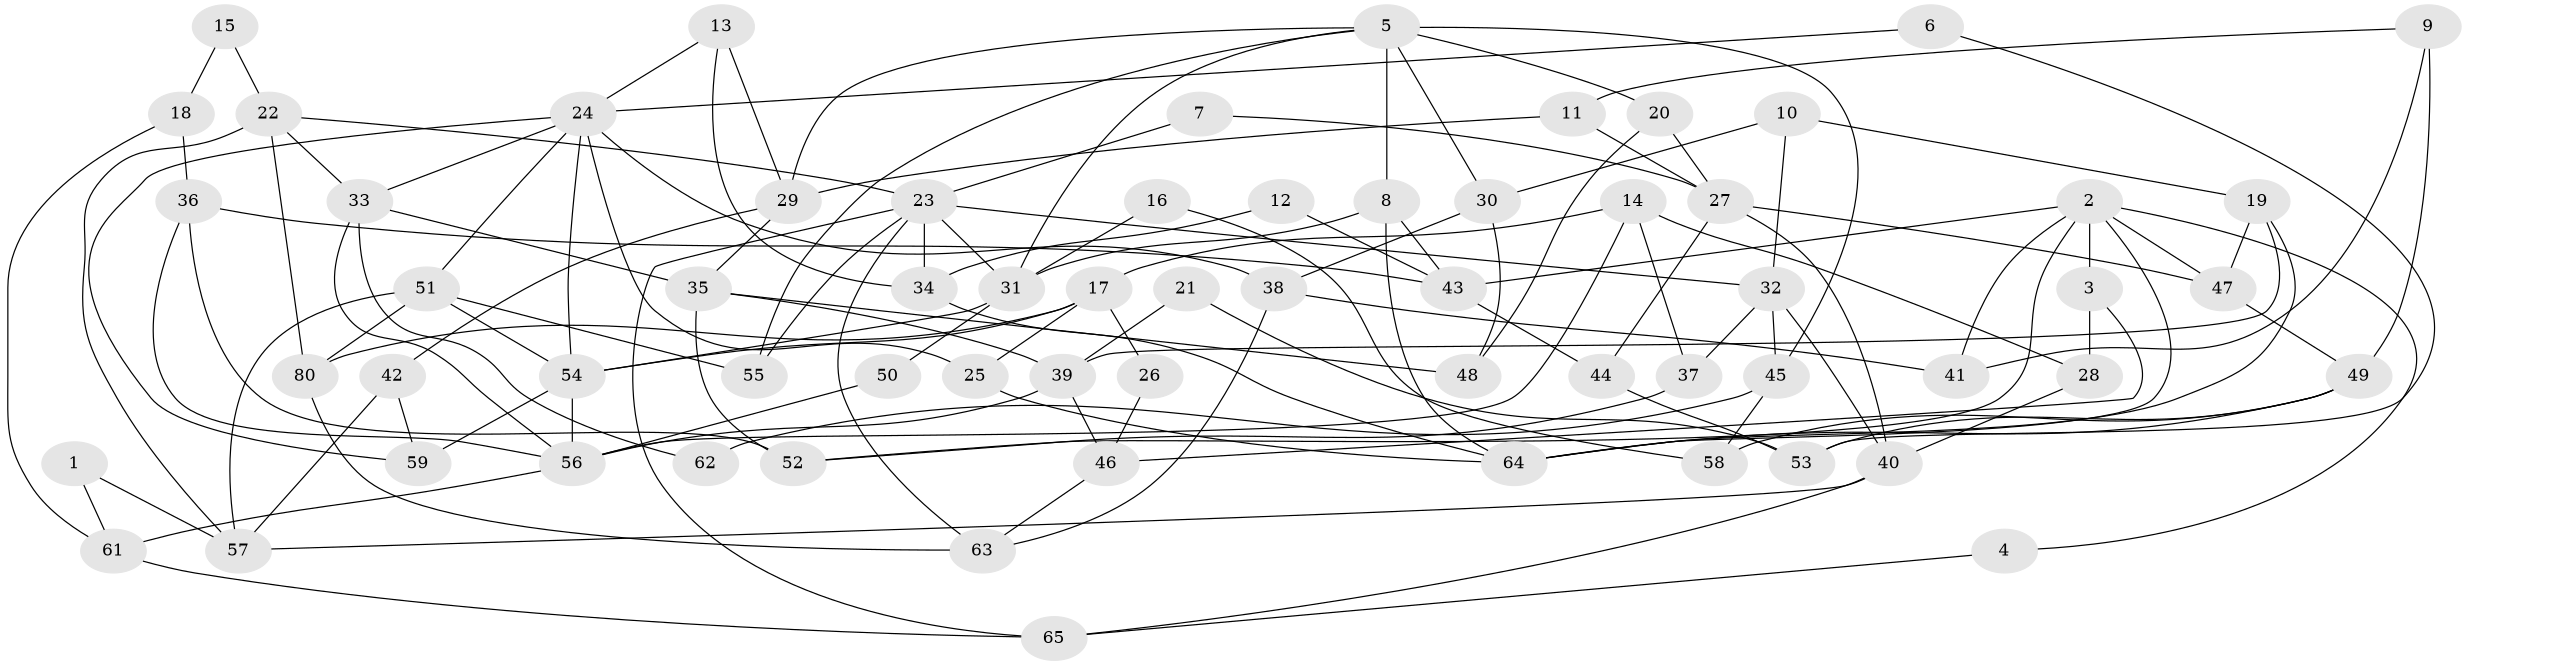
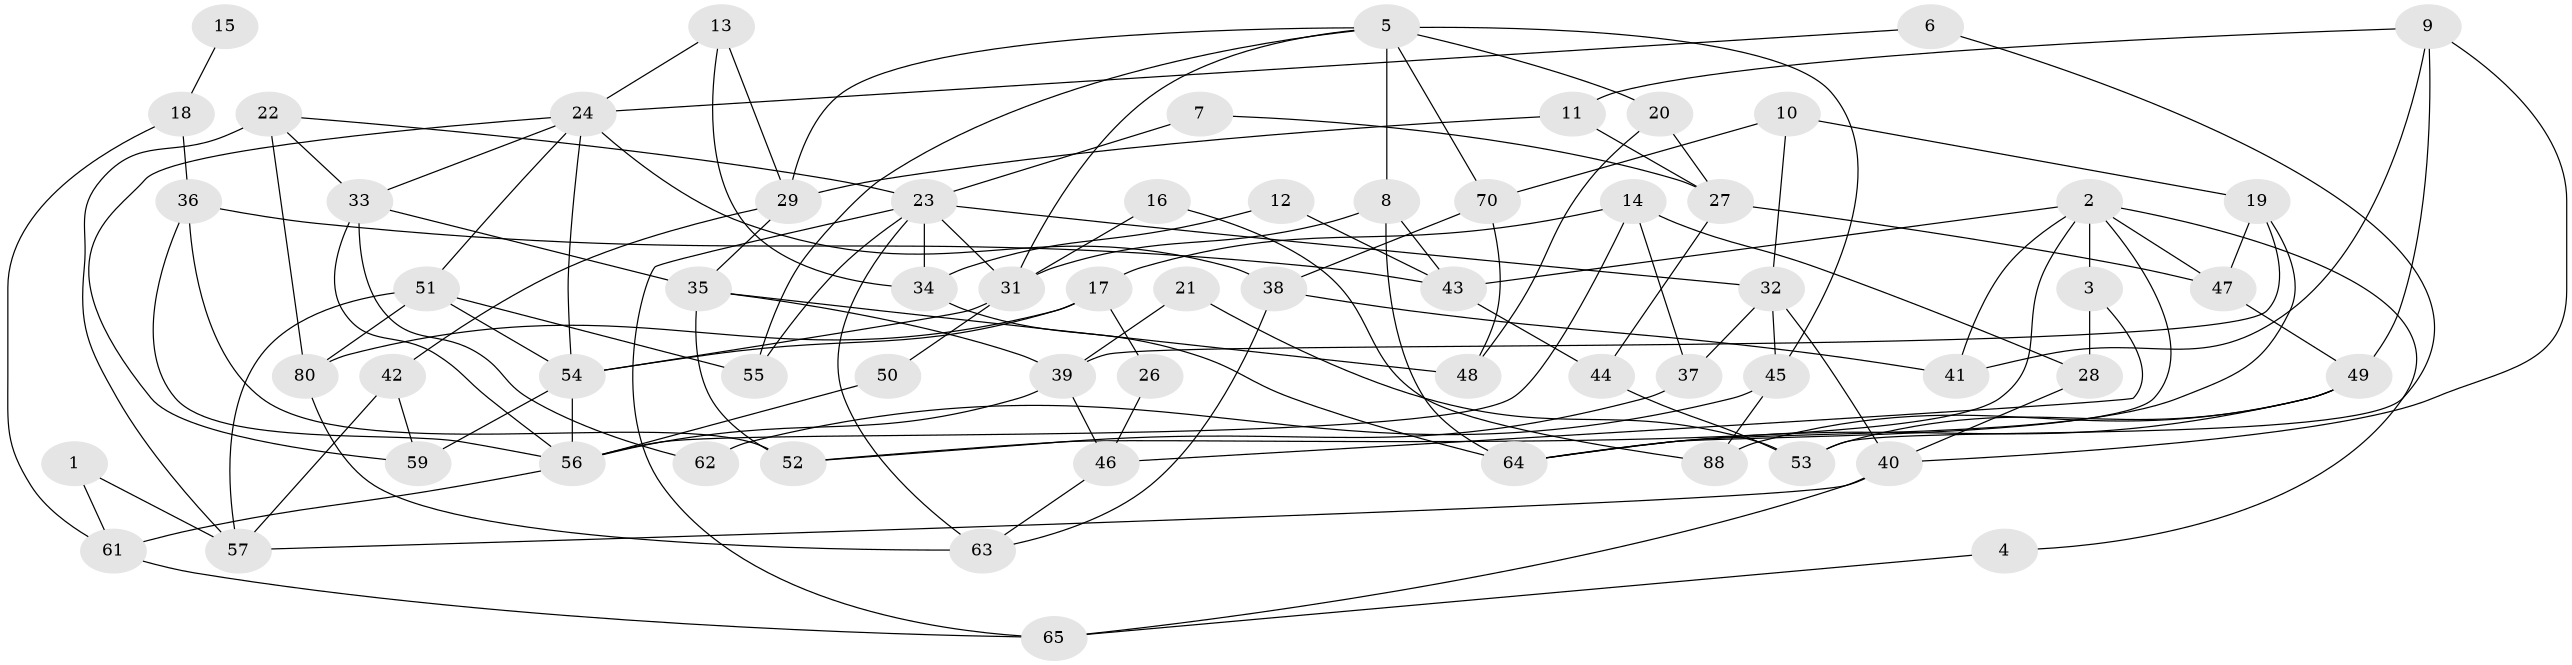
edge "15" -- "22": removed
node "30": label "30" -> "70"
edge "27" -- "40": now "9" -- "40"
node "25": removed
node "58": label "58" -> "88"
